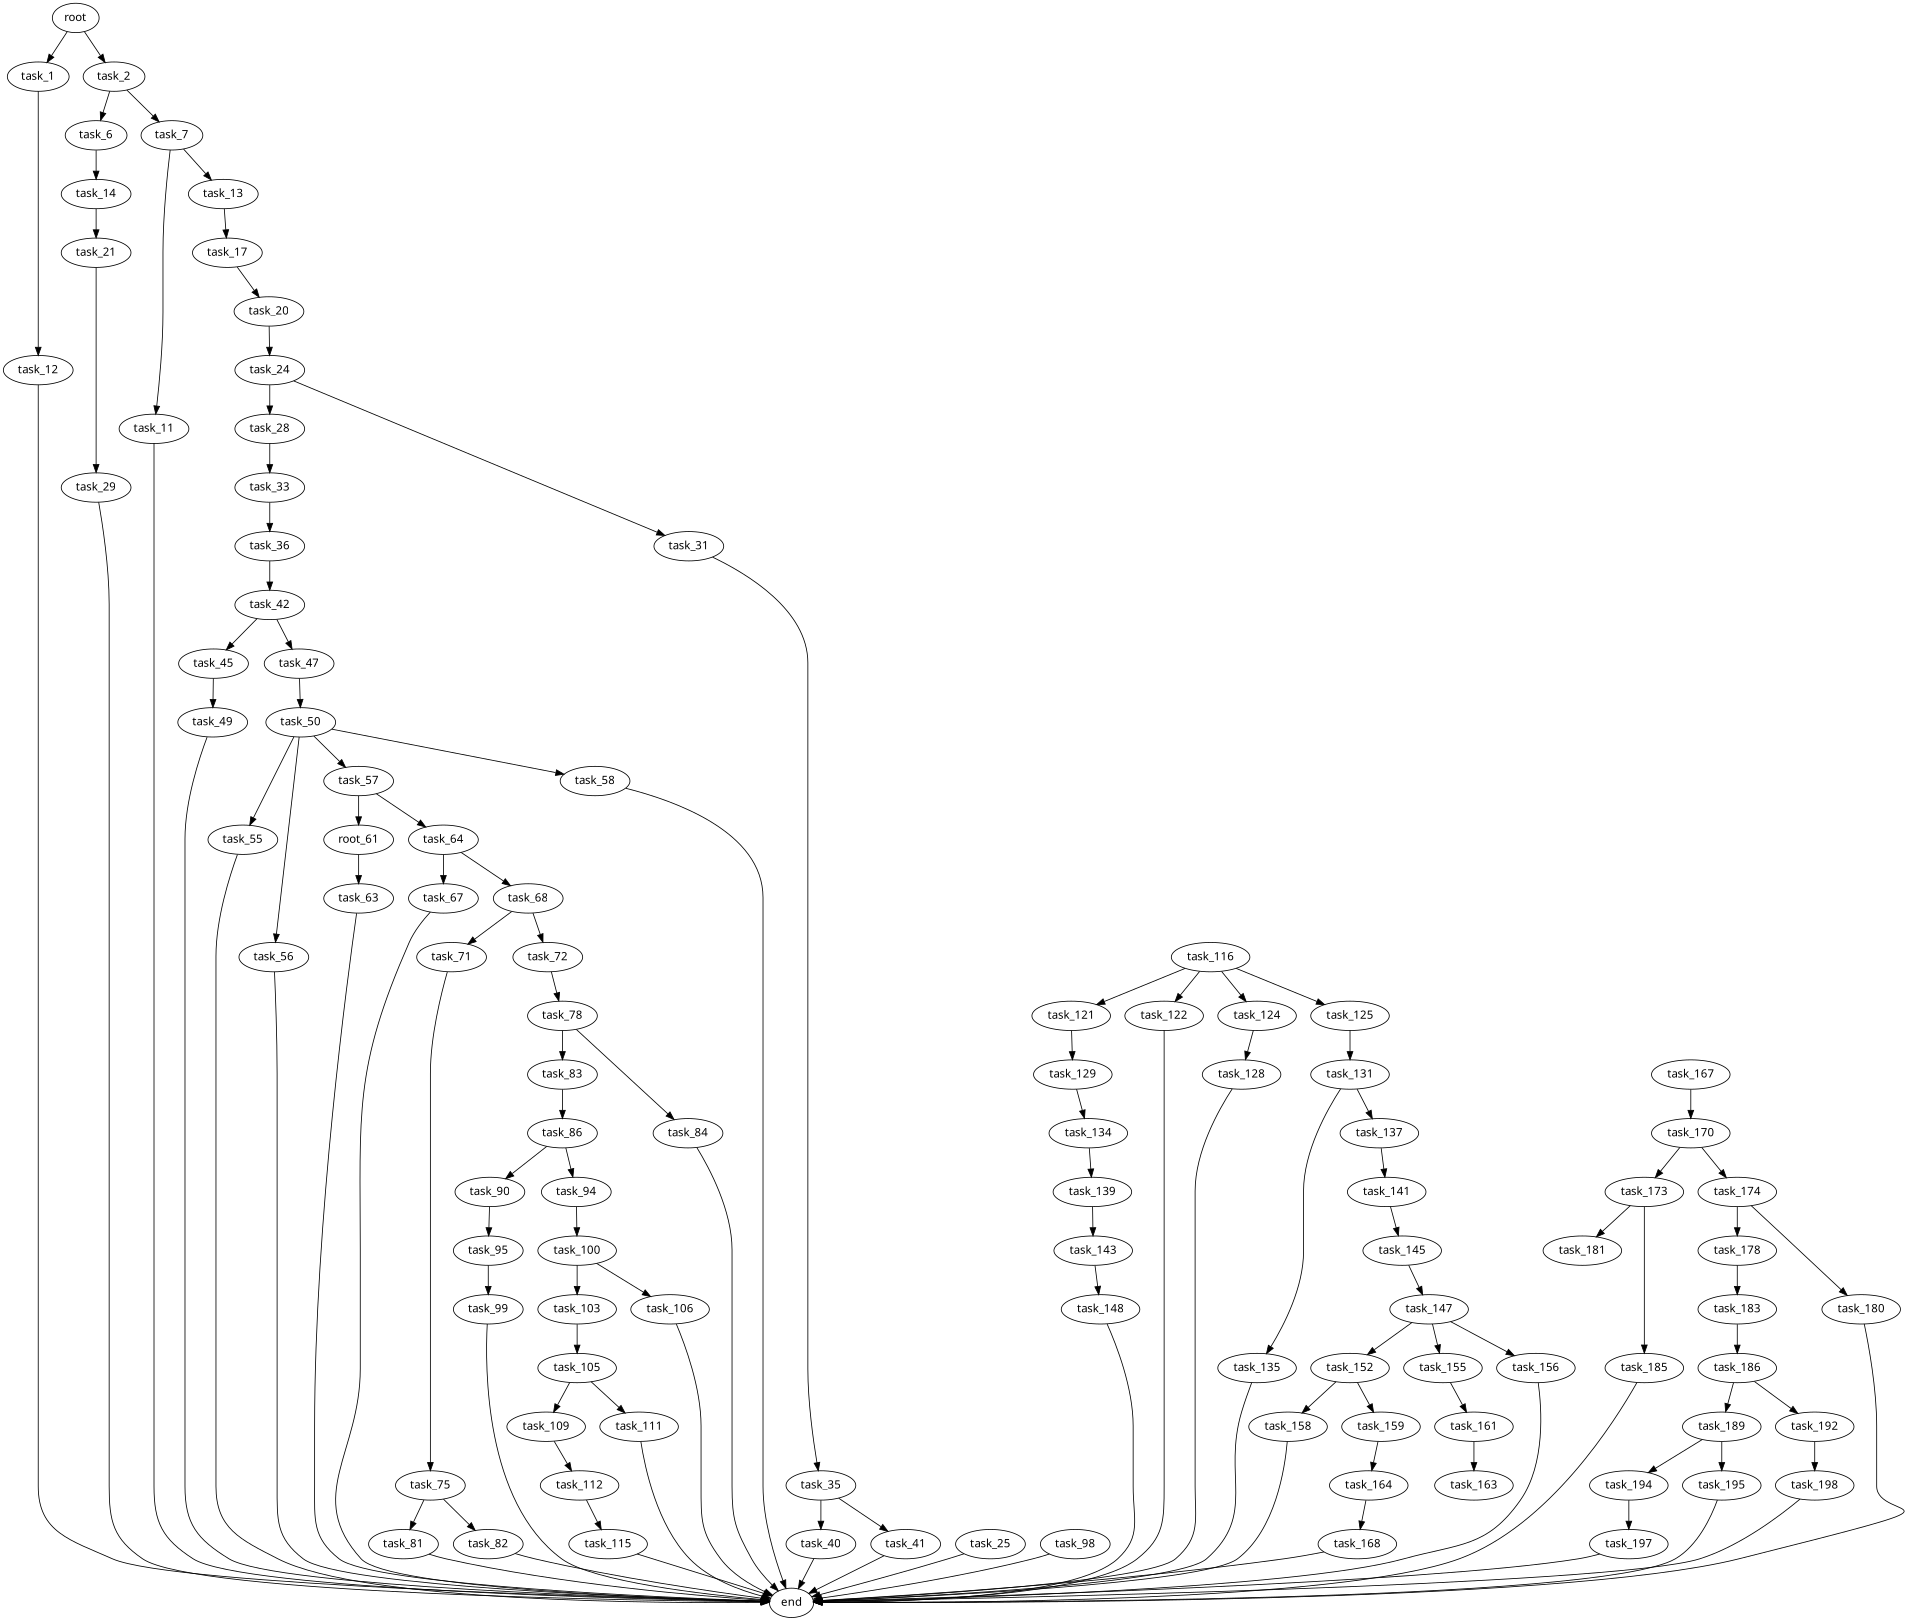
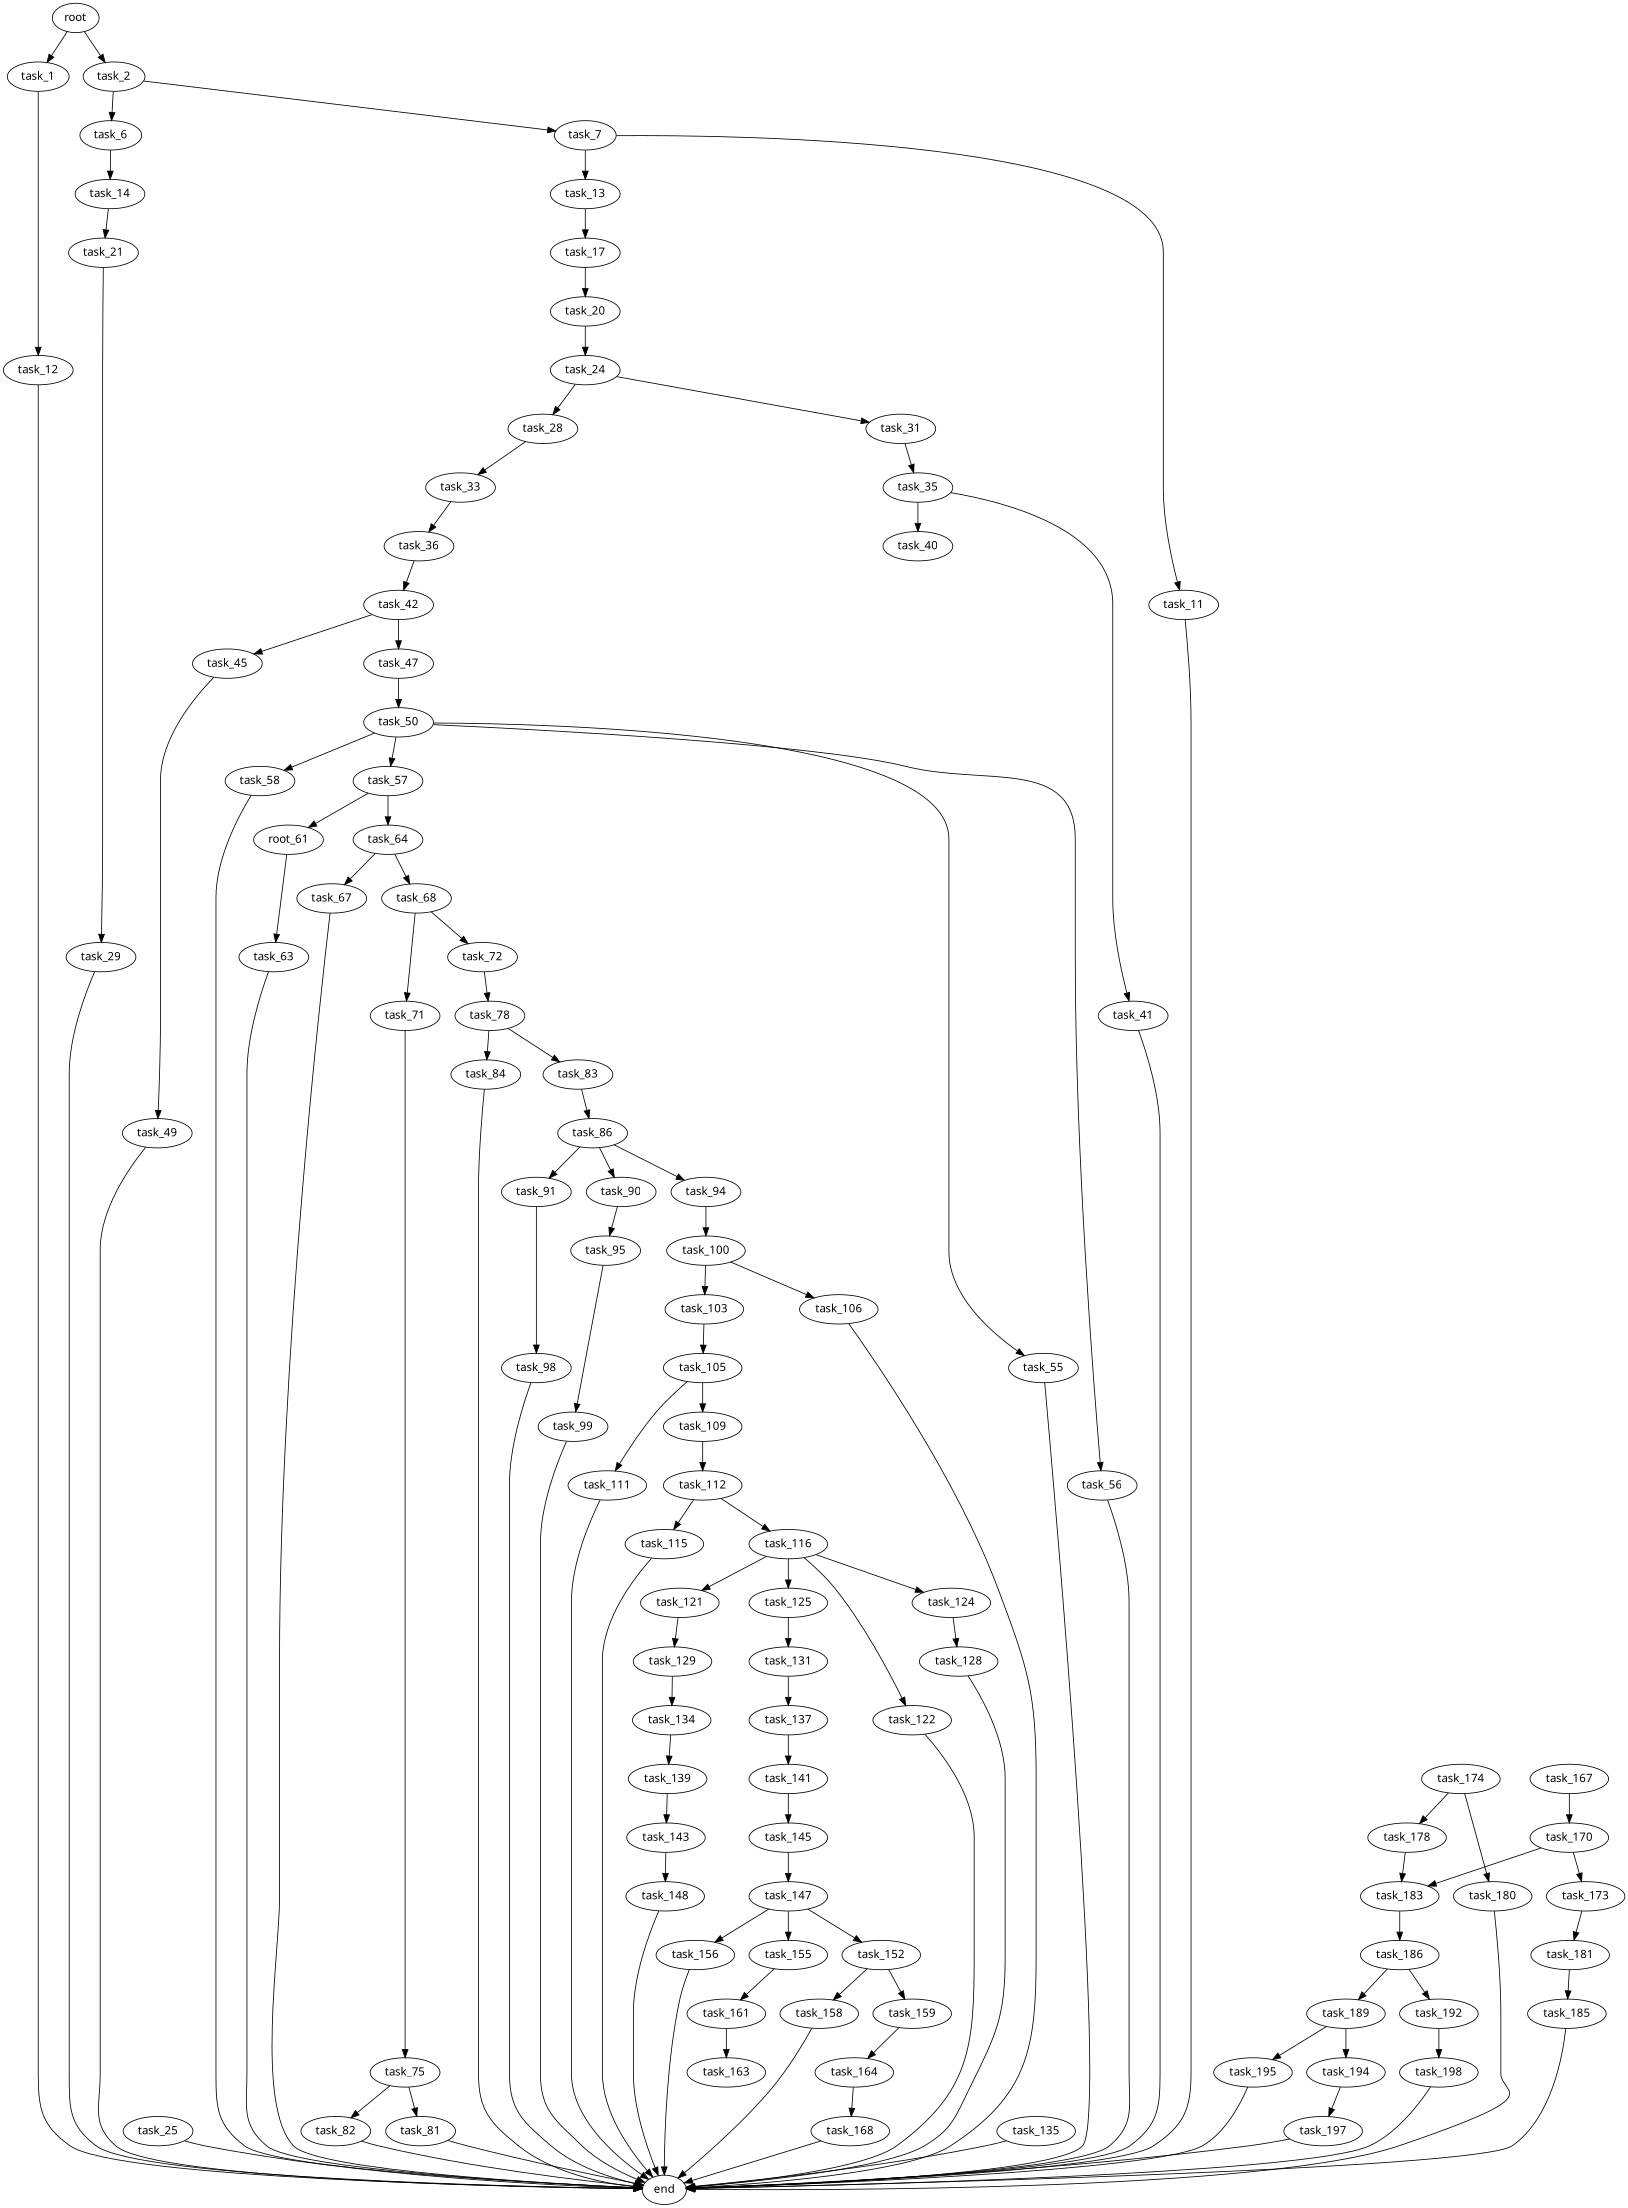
edge "task_170" -> "task_174": now "task_170" -> "task_183"
node "task_91": added
edge "task_131" -> "task_135": removed
edge "task_173" -> "task_185": now "task_181" -> "task_185"
edge "task_112" -> "task_116": added
edge "task_40" -> "end": removed
